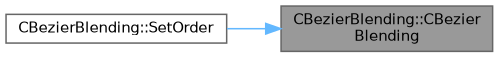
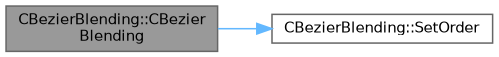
edge "CBezierBlending::SetOrder" -> "CBezierBlending::CBezier Blending": reversed
